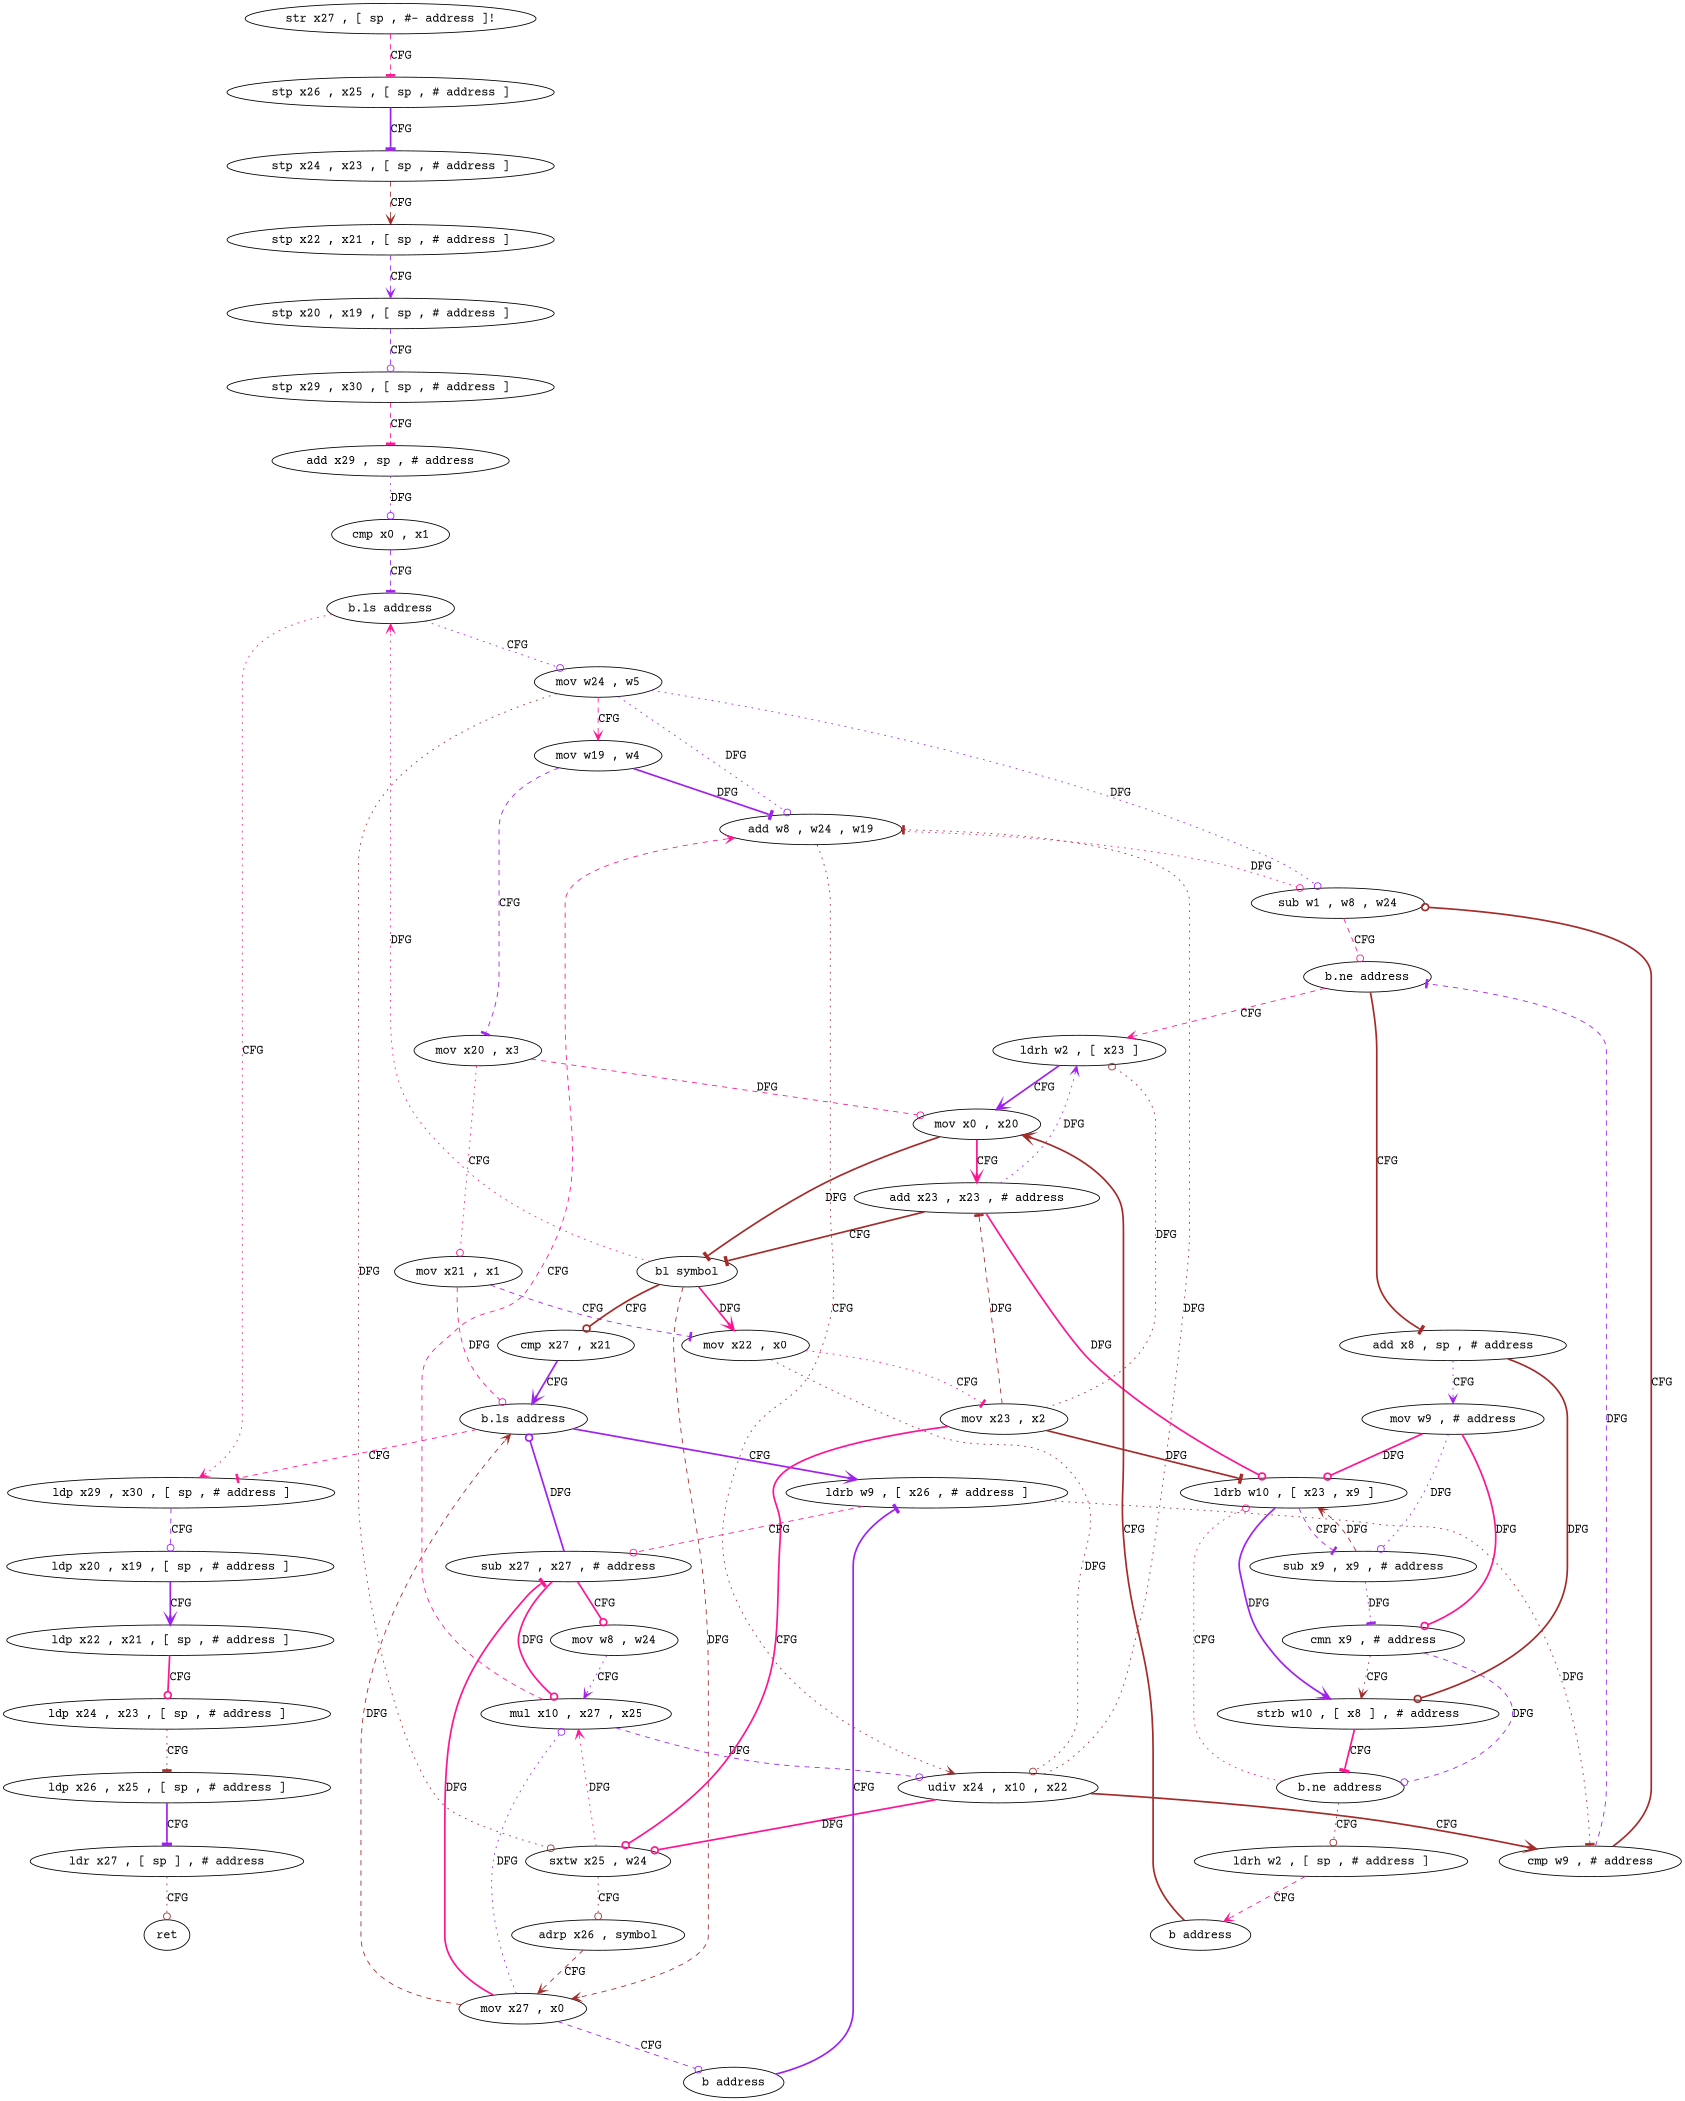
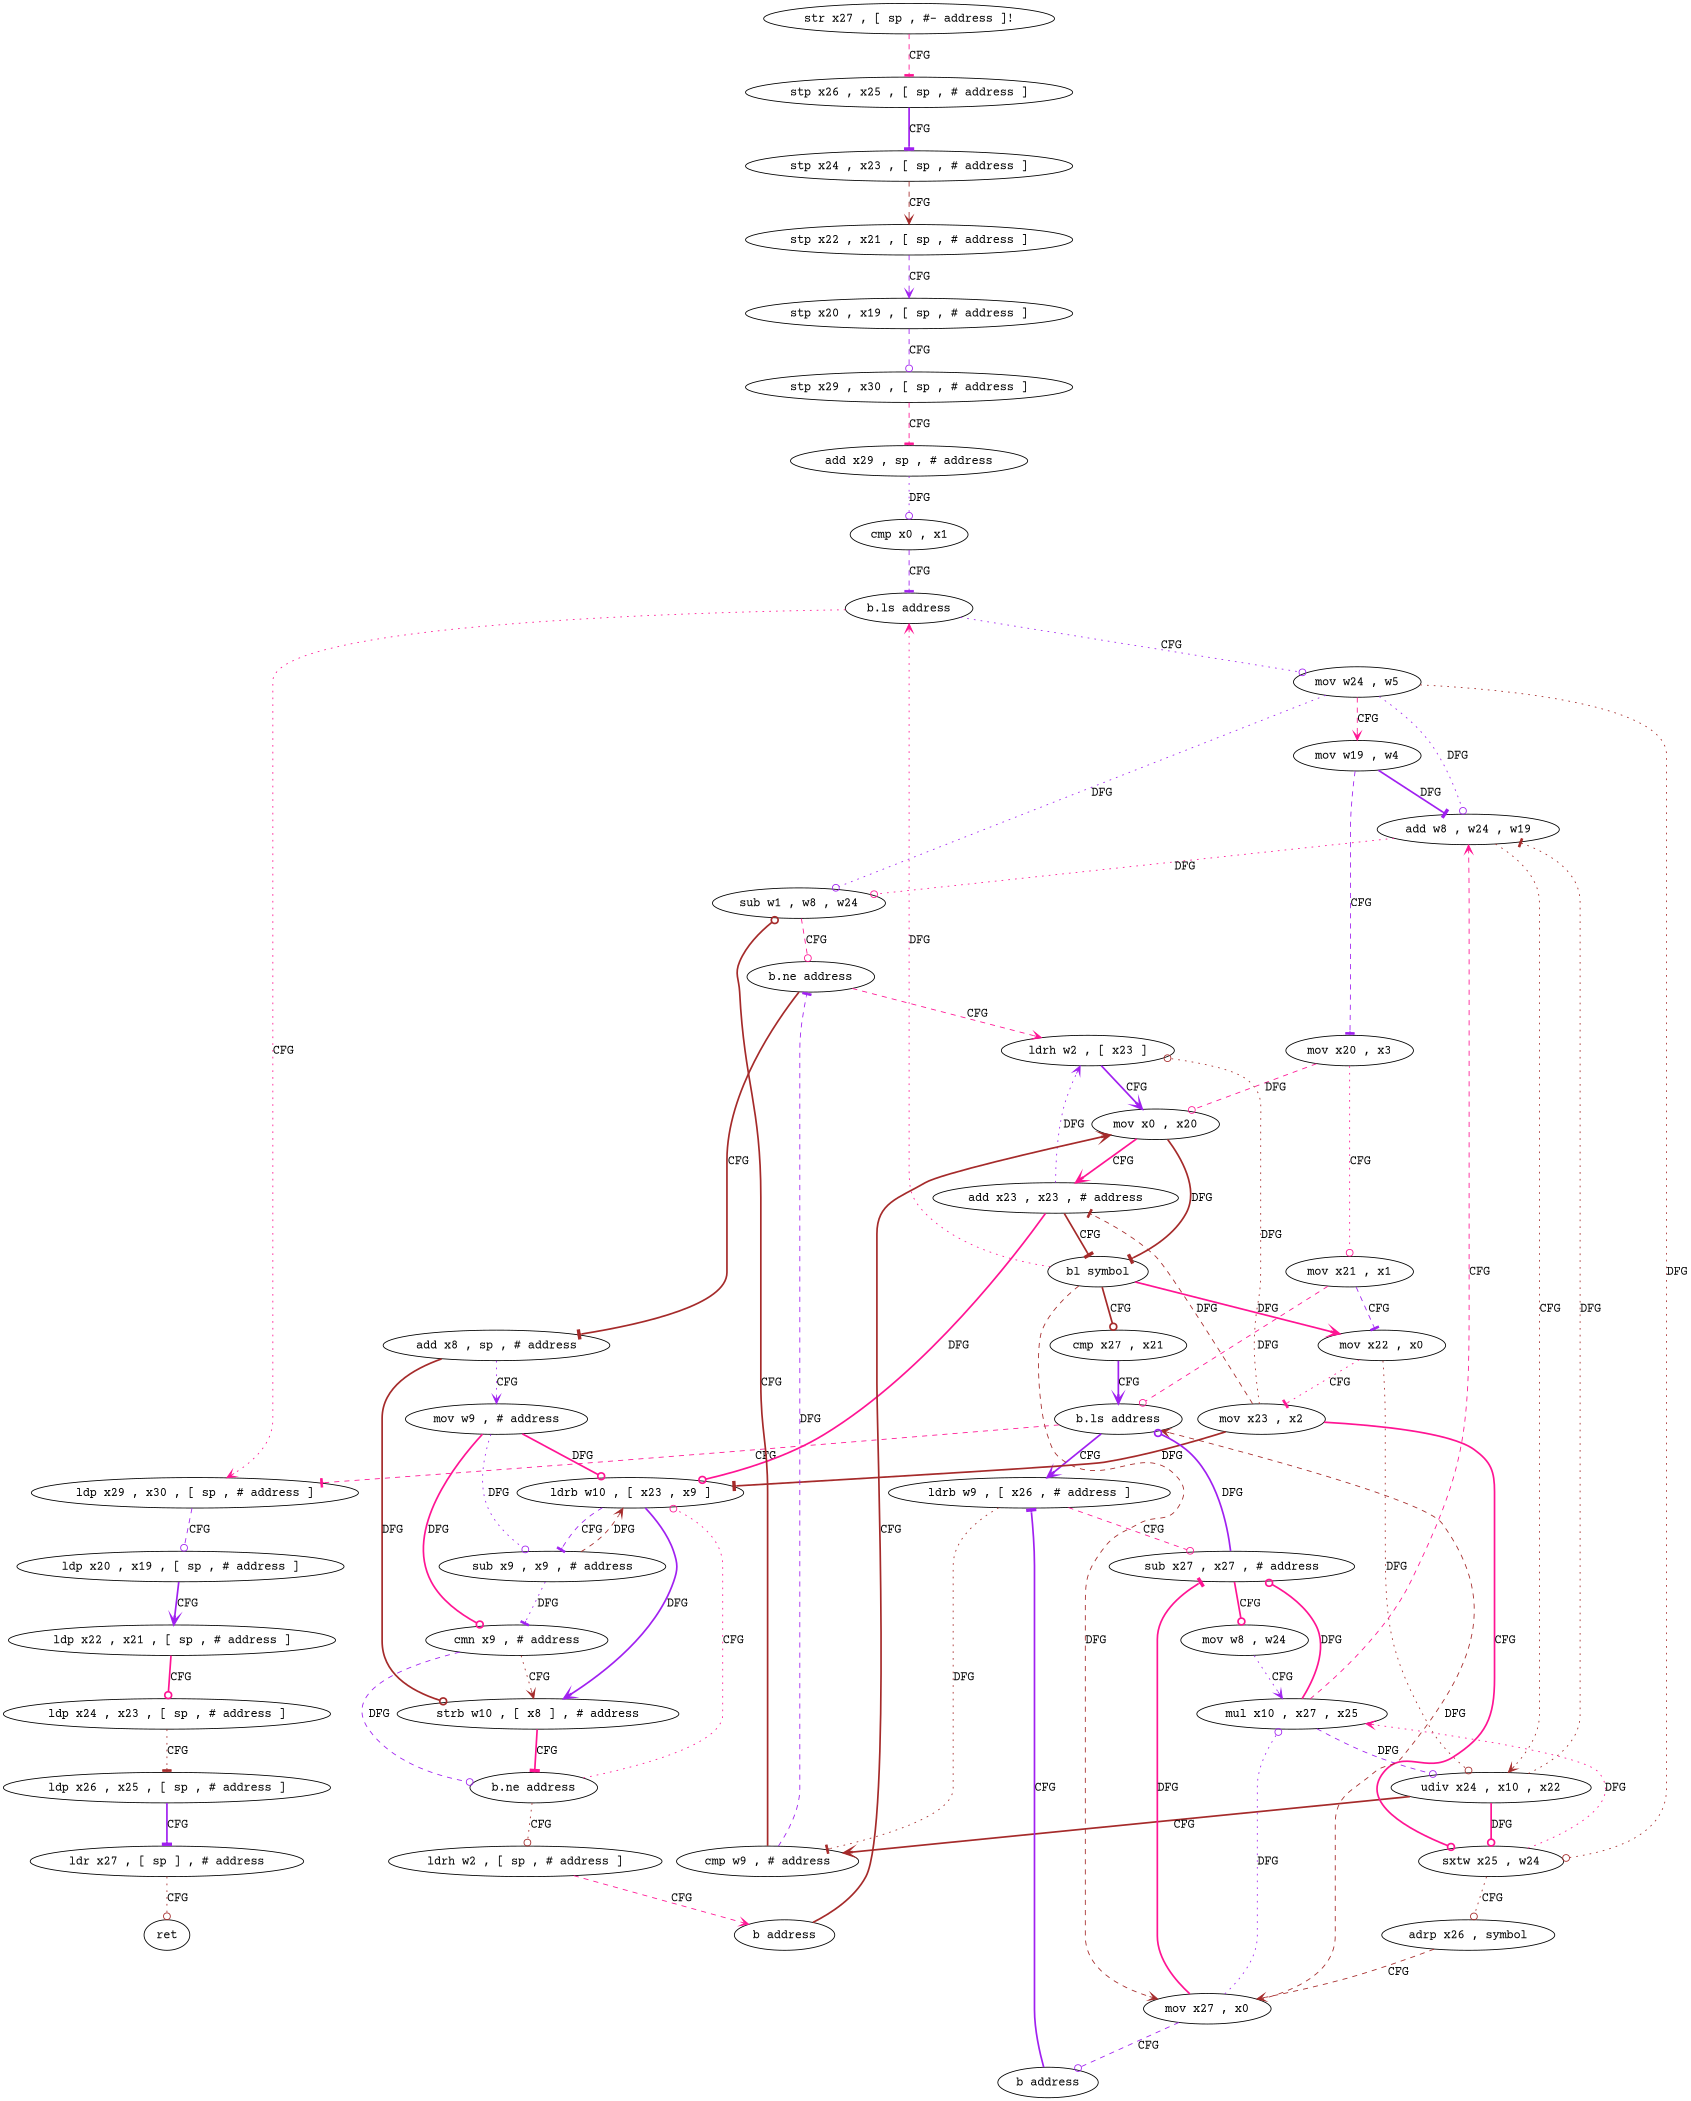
edge "sub x27 , x27 , # address" -> "mul x10 , x27 , x25": reversed
